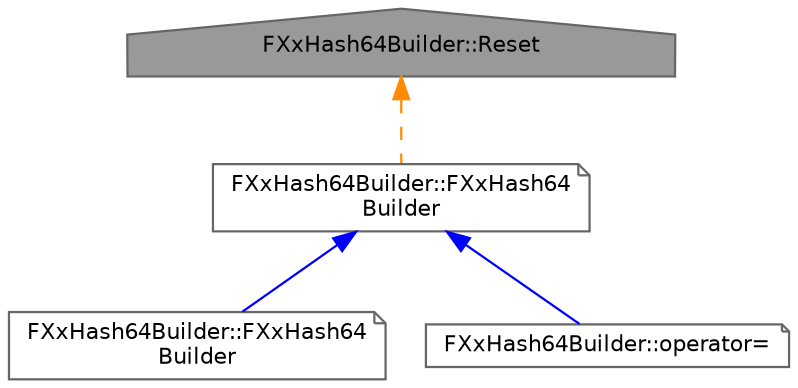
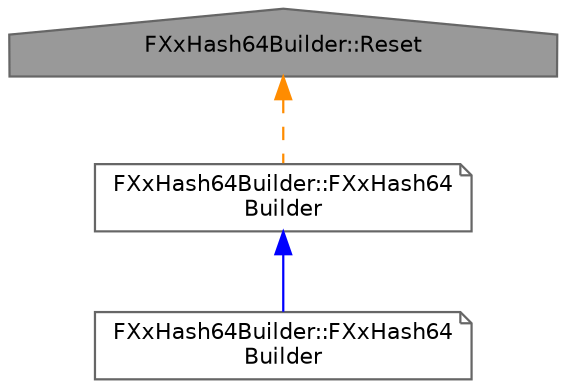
node "FXxHash64Builder::operator=": removed
